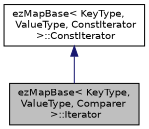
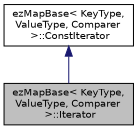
node "ezMapBase< KeyType, ValueType, ConstIterator >::ConstIterator": label "ezMapBase< KeyType, ValueType, ConstIterator >::ConstIterator" -> "ezMapBase< KeyType, ValueType, Comparer >::ConstIterator"
